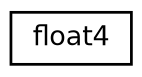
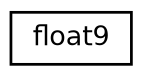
node "float4": label "float4" -> "float9"
